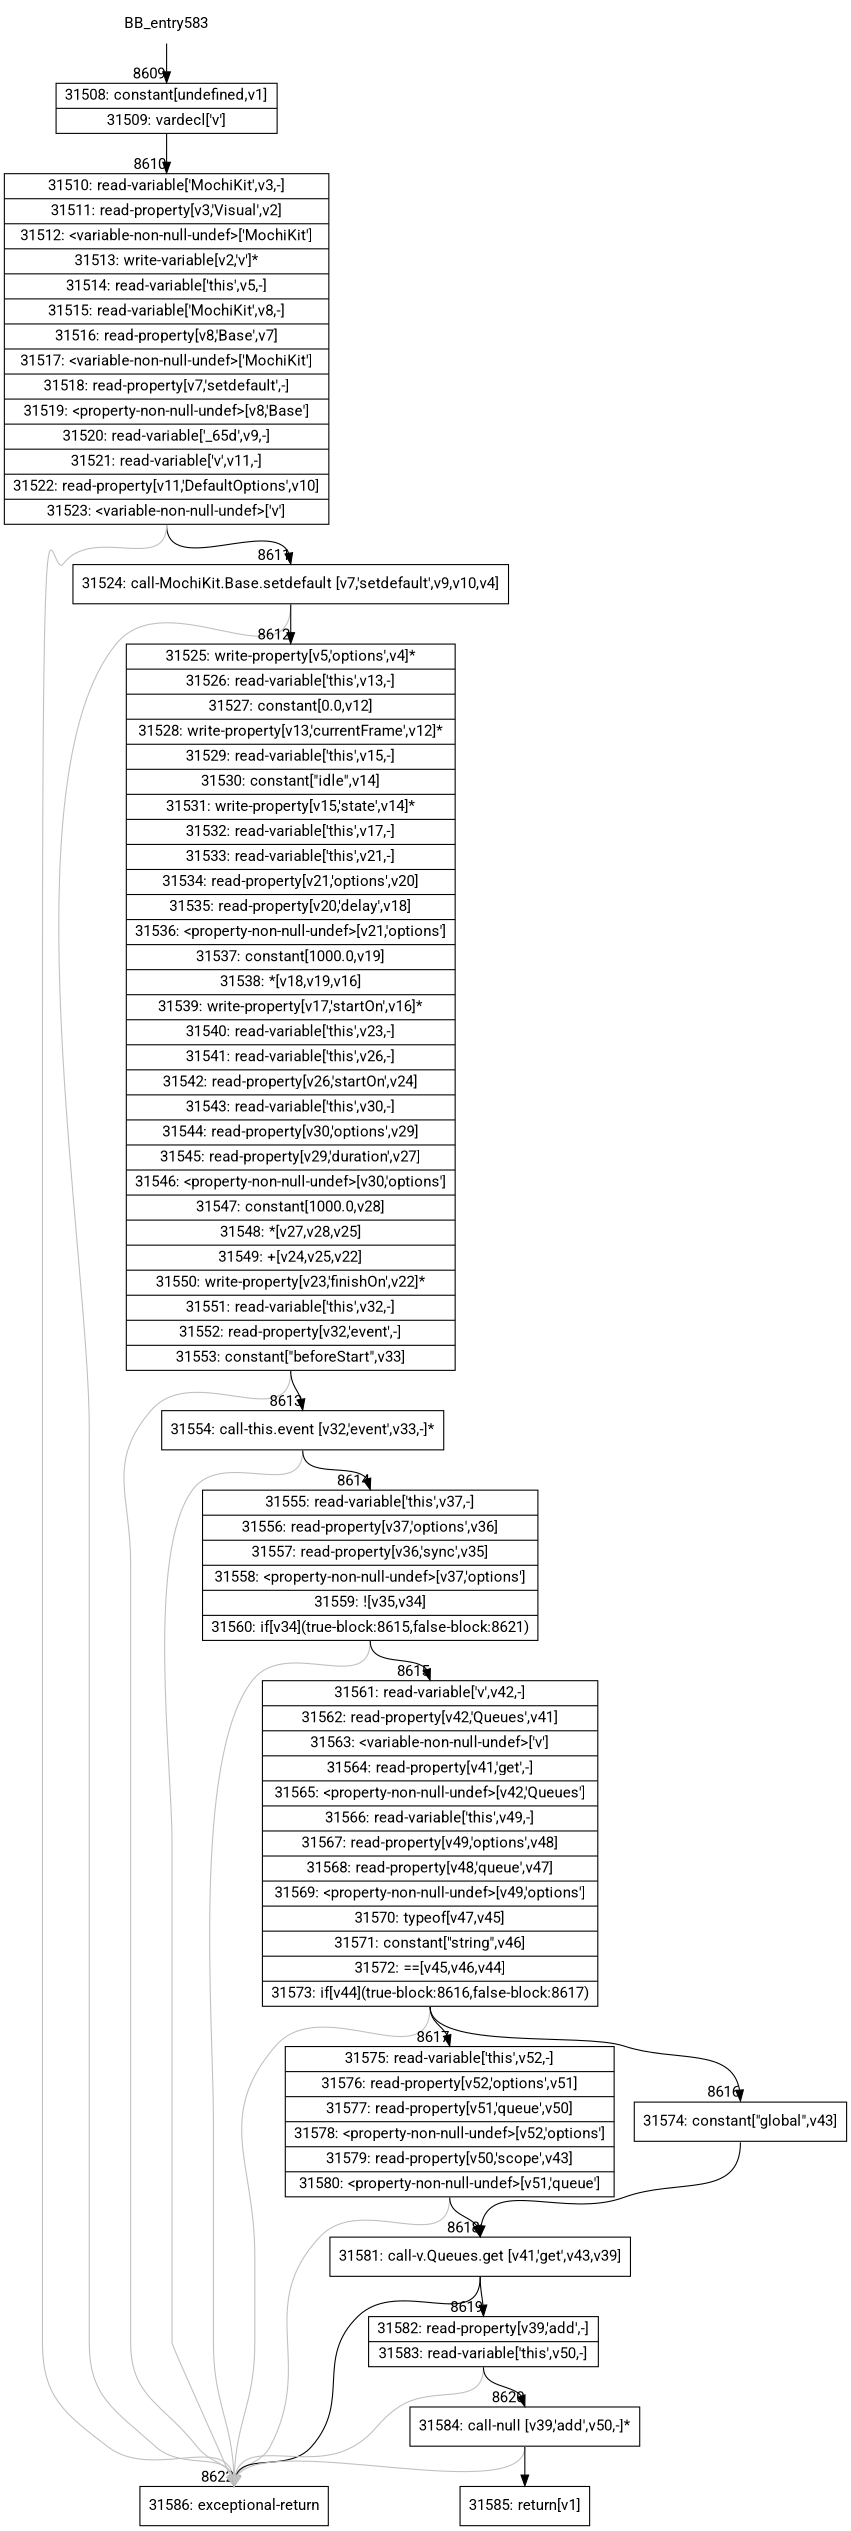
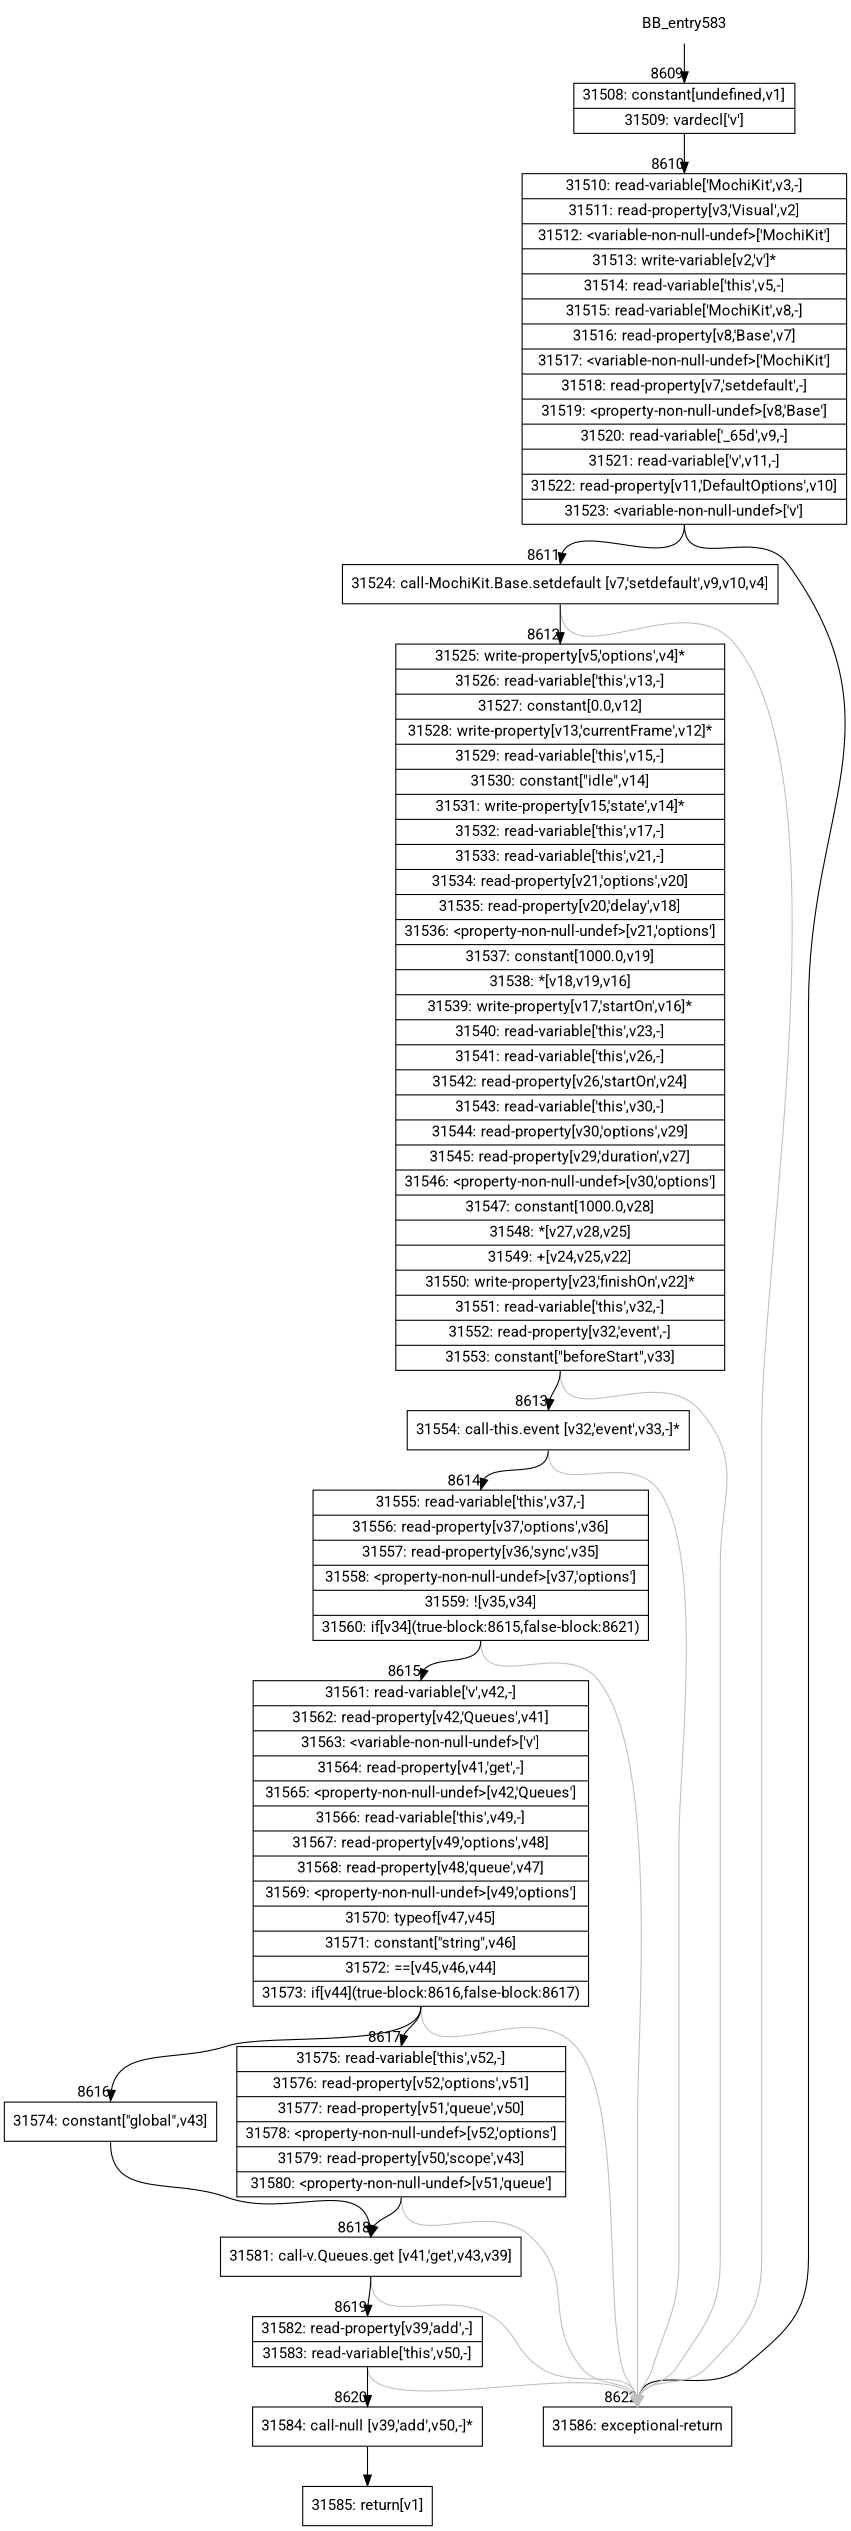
edge "31510: read-variable['MochiKit',v3,-]" -> "31586: exceptional-return": color gray -> black
edge "31581: call-v.Queues.get [v41,'get',v43,v39]" -> "31586: exceptional-return": color black -> gray
edge "31584: call-null [v39,'add',v50,-]*" -> "31586: exceptional-return": removed
